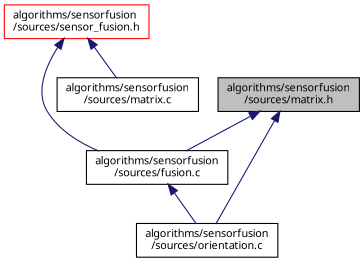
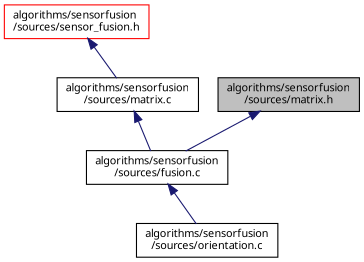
edge "algorithms/sensorfusion /sources/fusion.c" -> "algorithms/sensorfusion /sources/sensor_fusion.h": now "algorithms/sensorfusion /sources/fusion.c" -> "algorithms/sensorfusion /sources/matrix.c"
edge "algorithms/sensorfusion /sources/orientation.c" -> "algorithms/sensorfusion /sources/matrix.h": removed
